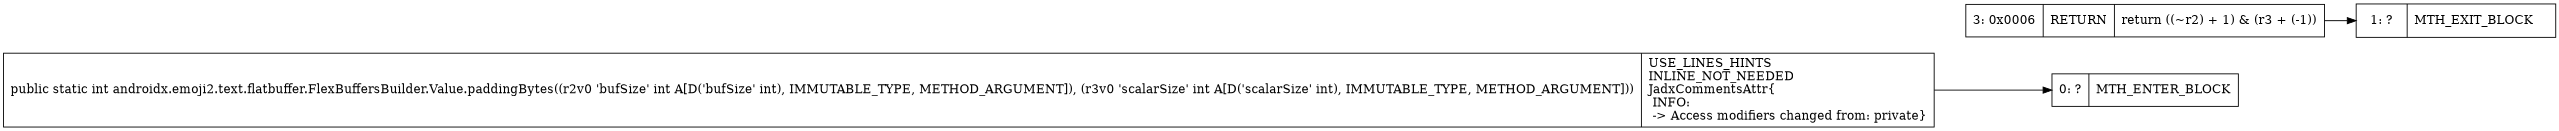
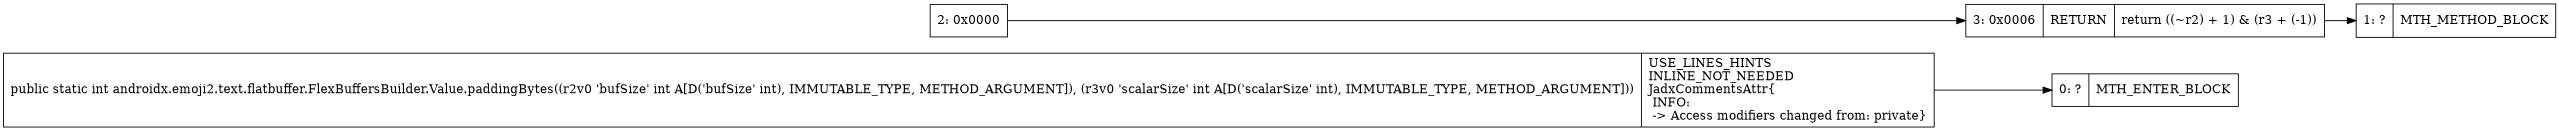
node "1: ?": text "MTH_EXIT_BLOCK" -> "MTH_METHOD_BLOCK"
node "2: 0x0000": added
